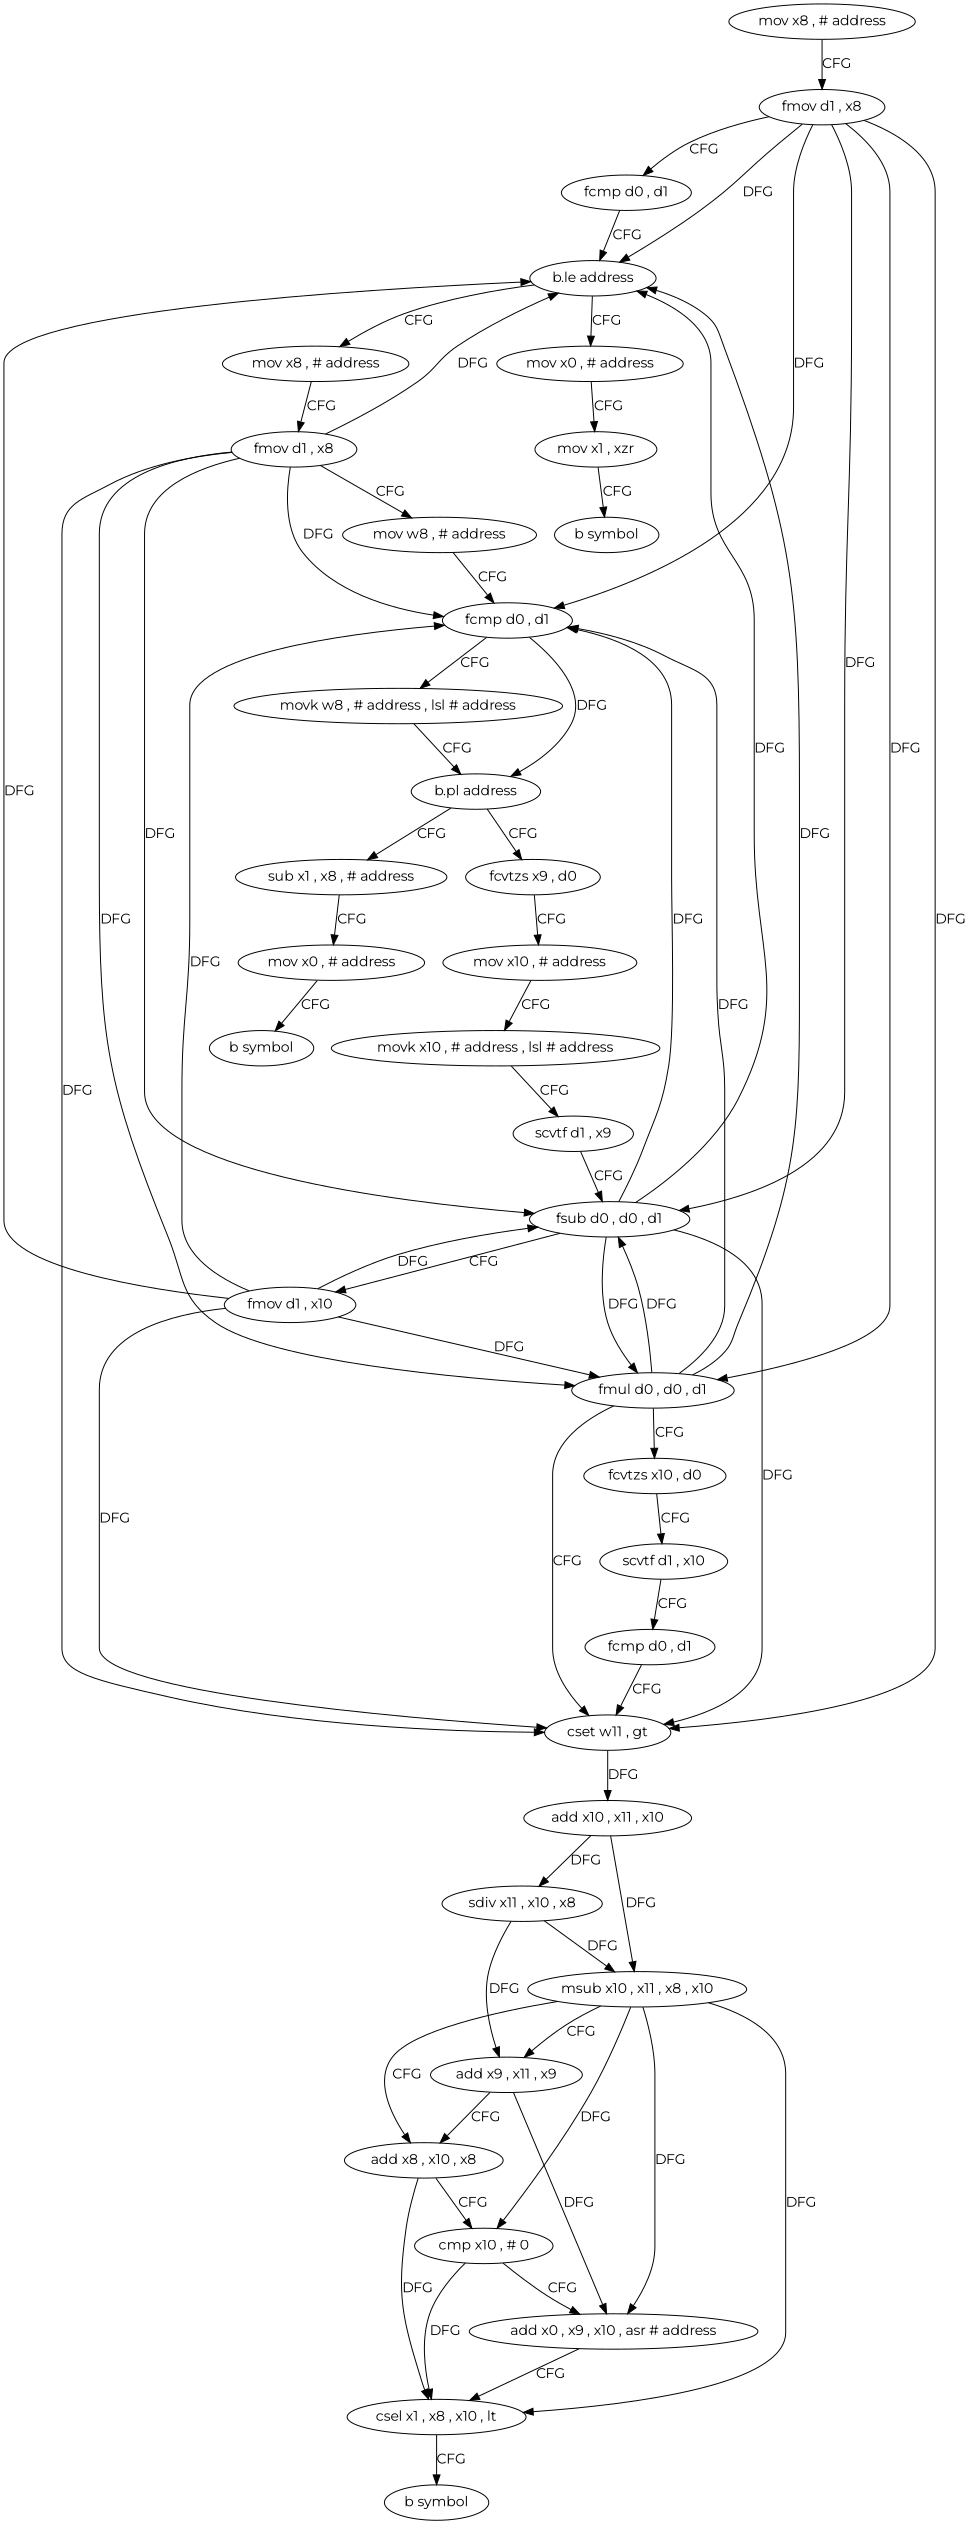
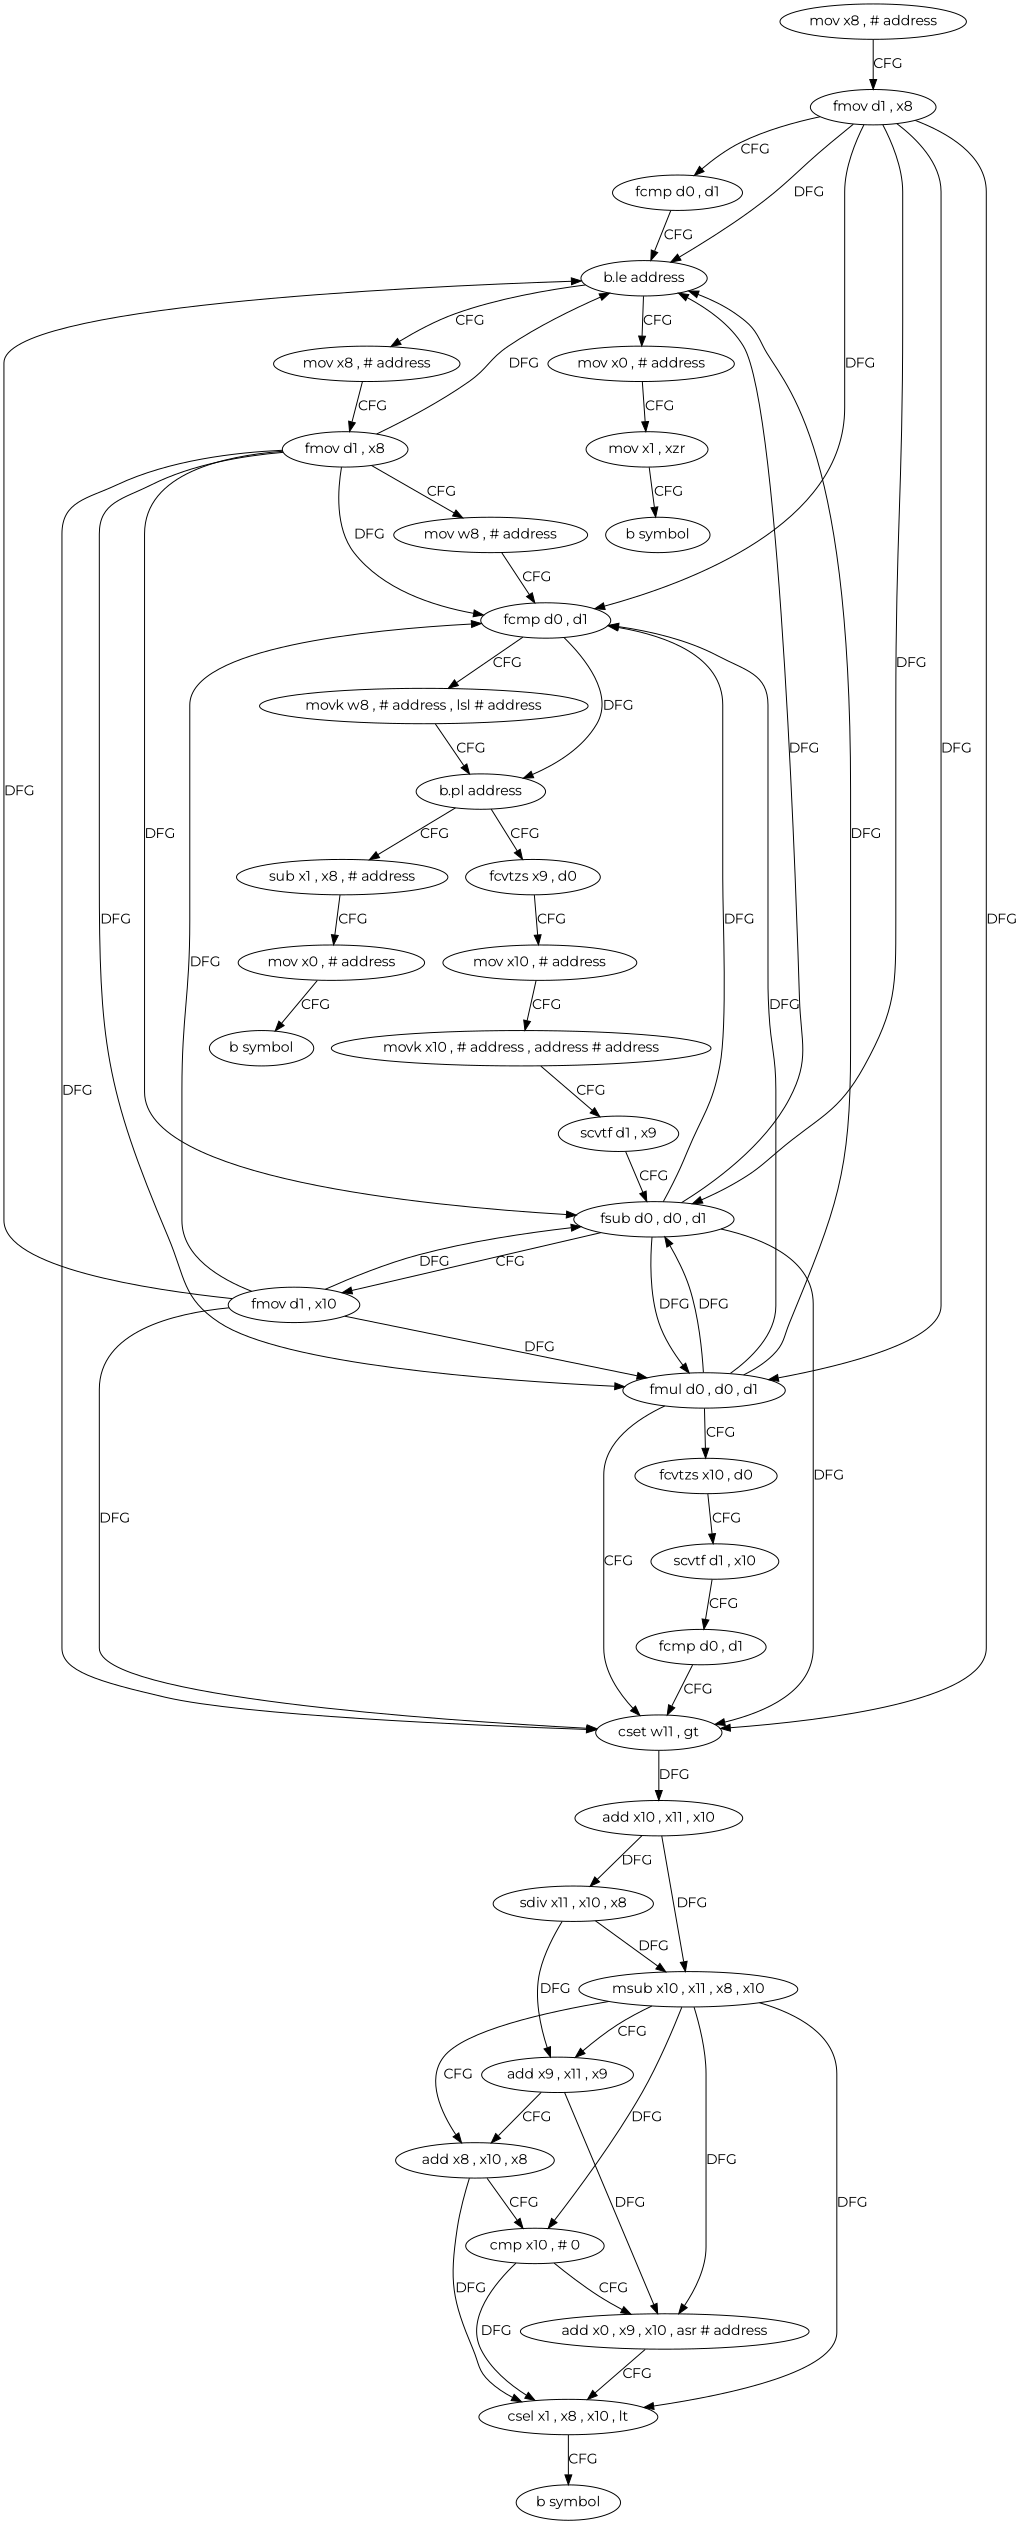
node "movk x10 , # address , lsl # address": label "movk x10 , # address , lsl # address" -> "movk x10 , # address , address # address"
